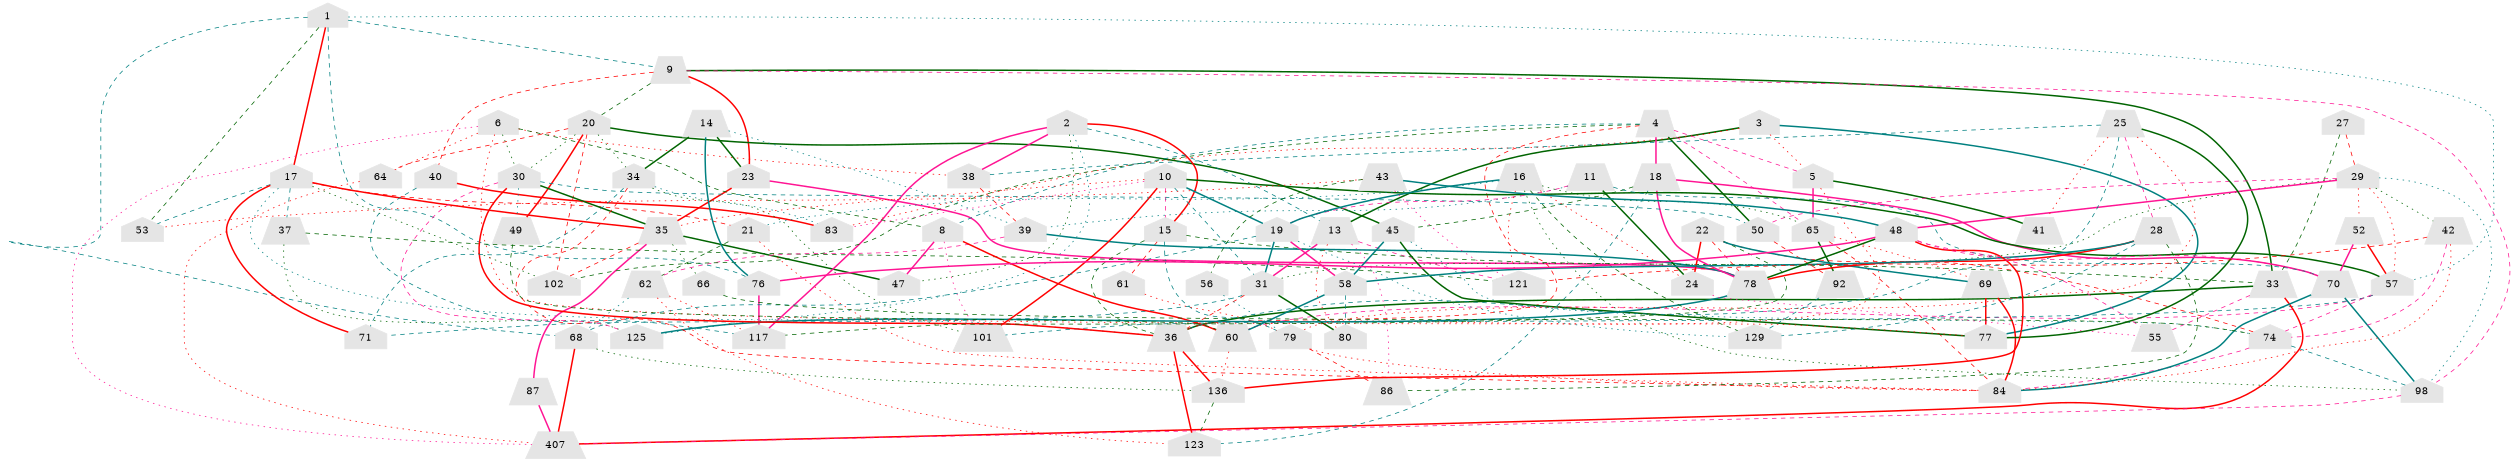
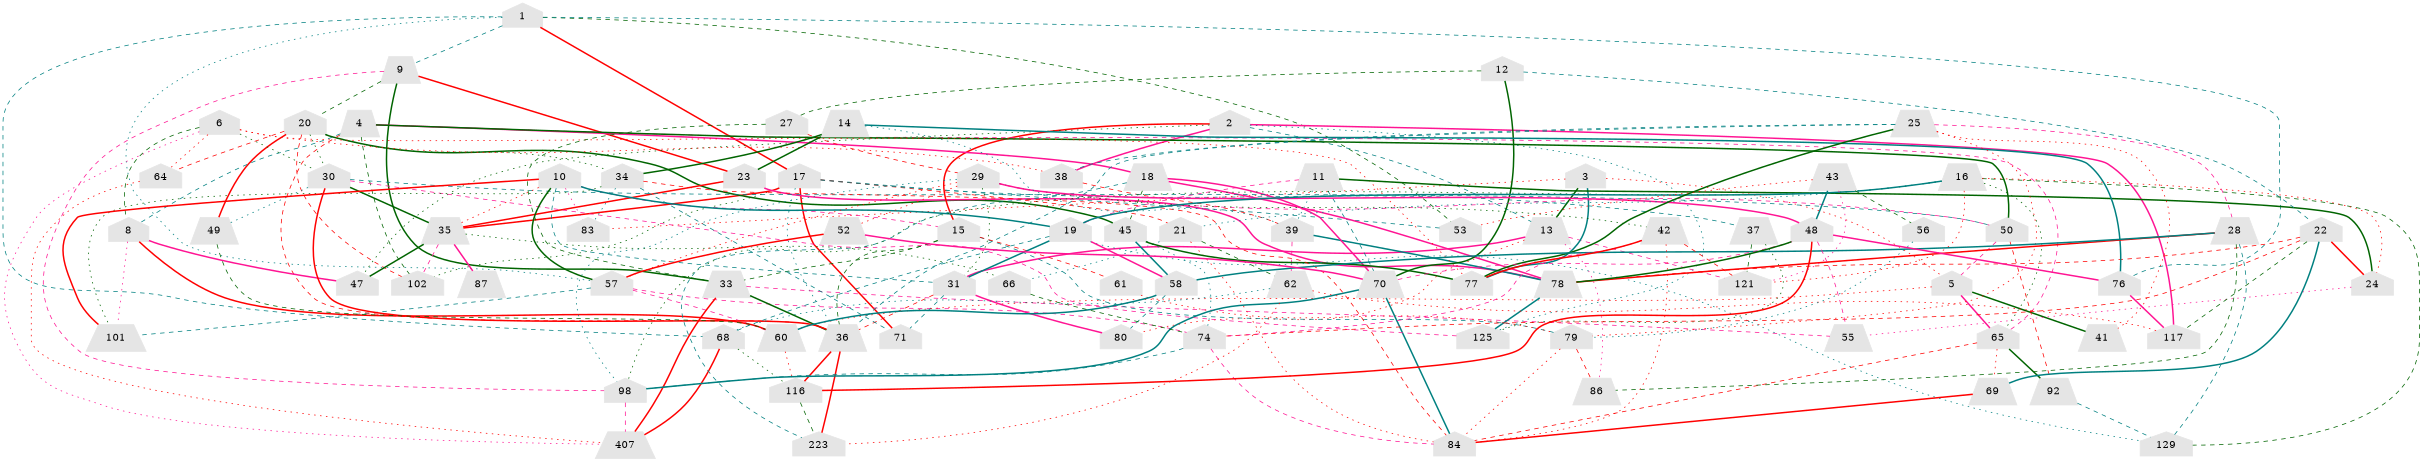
node "12": added
edge "4" -- "5": now "50" -- "5"
node "40": removed
edge "21" -- "66": added
edge "35" -- "102": color red -> deeppink
edge "31" -- "80": color darkgreen -> deeppink
edge "69" -- "77": now "42" -- "77"
node "136": label "136" -> "116"
edge "87" -- "407": removed
node "123": label "123" -> "223"
